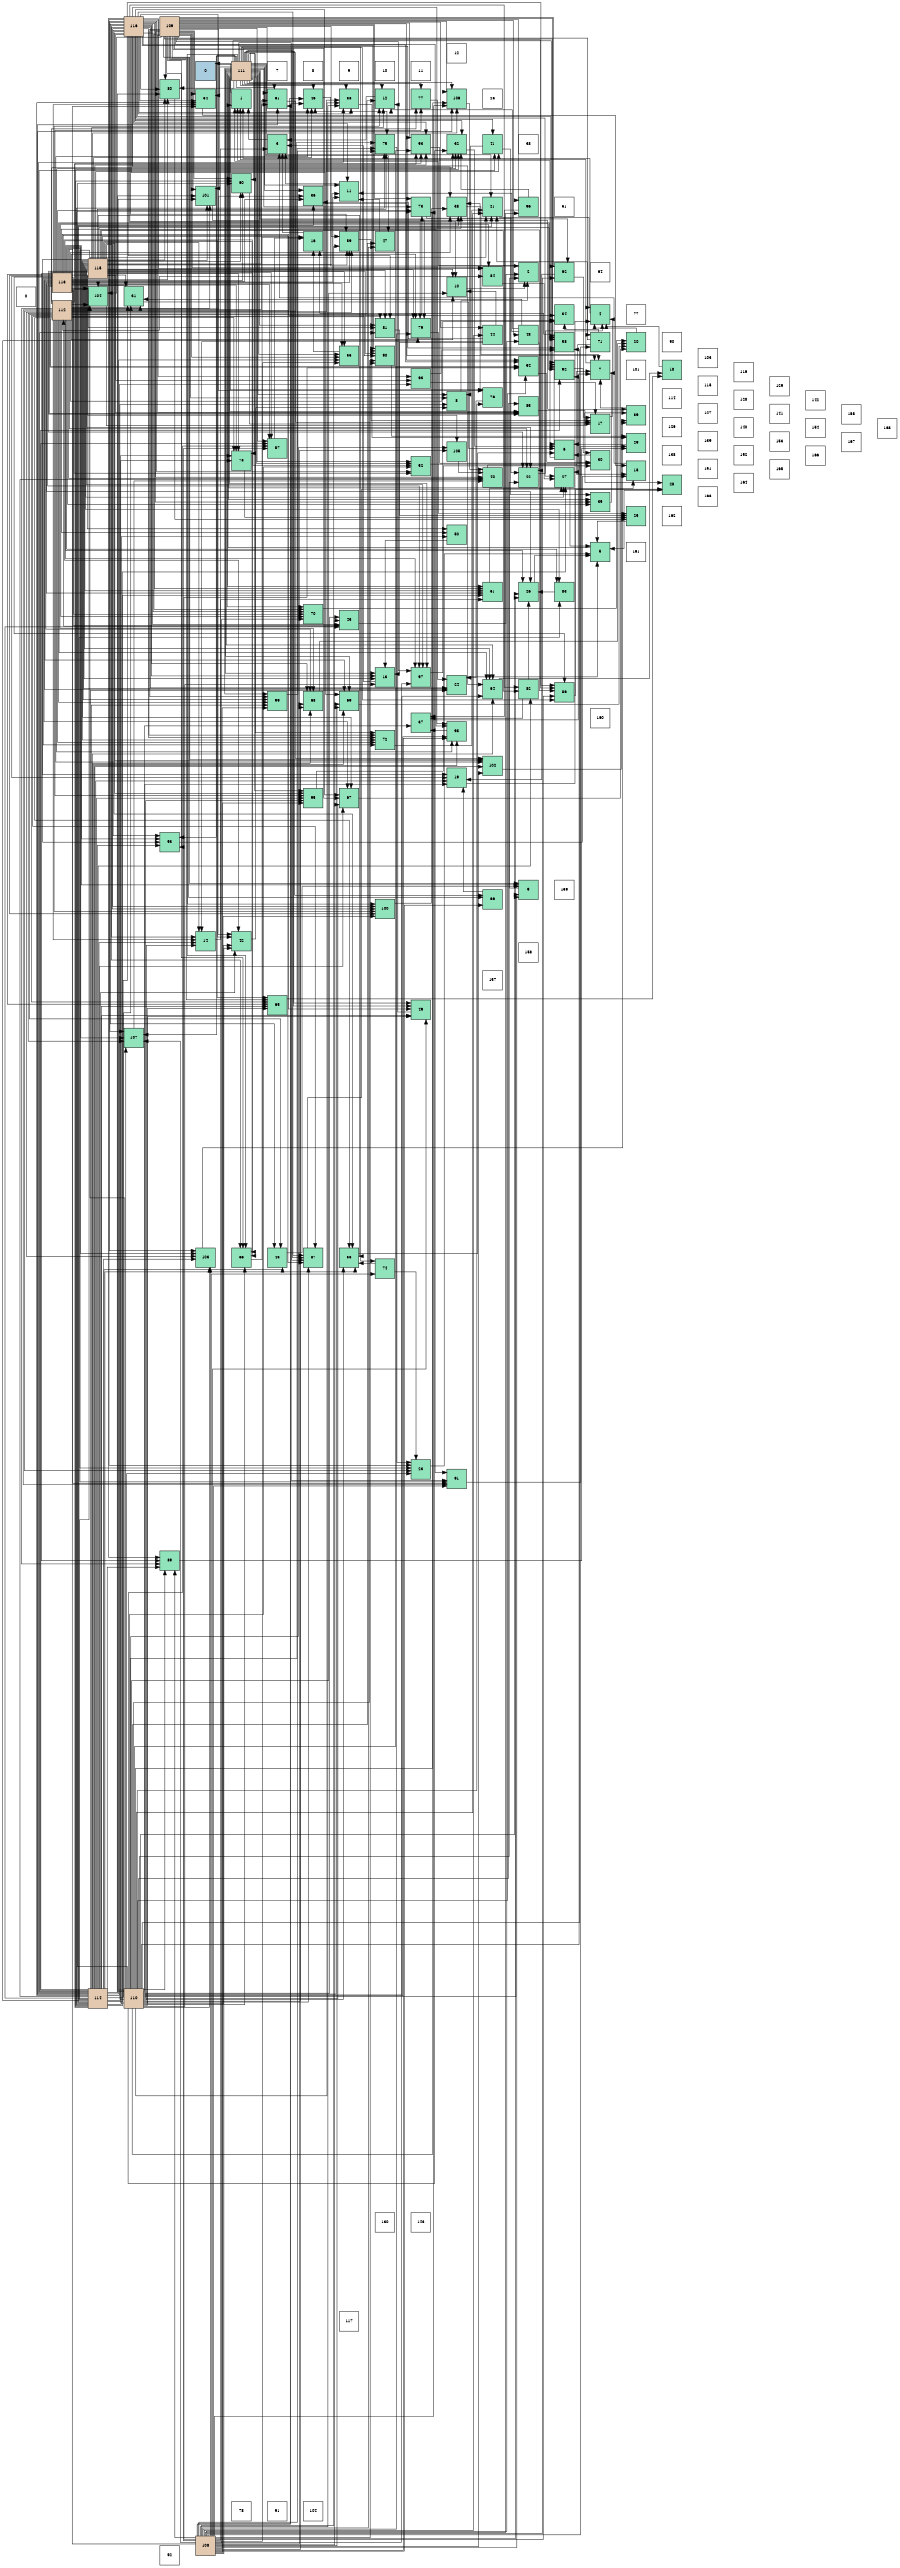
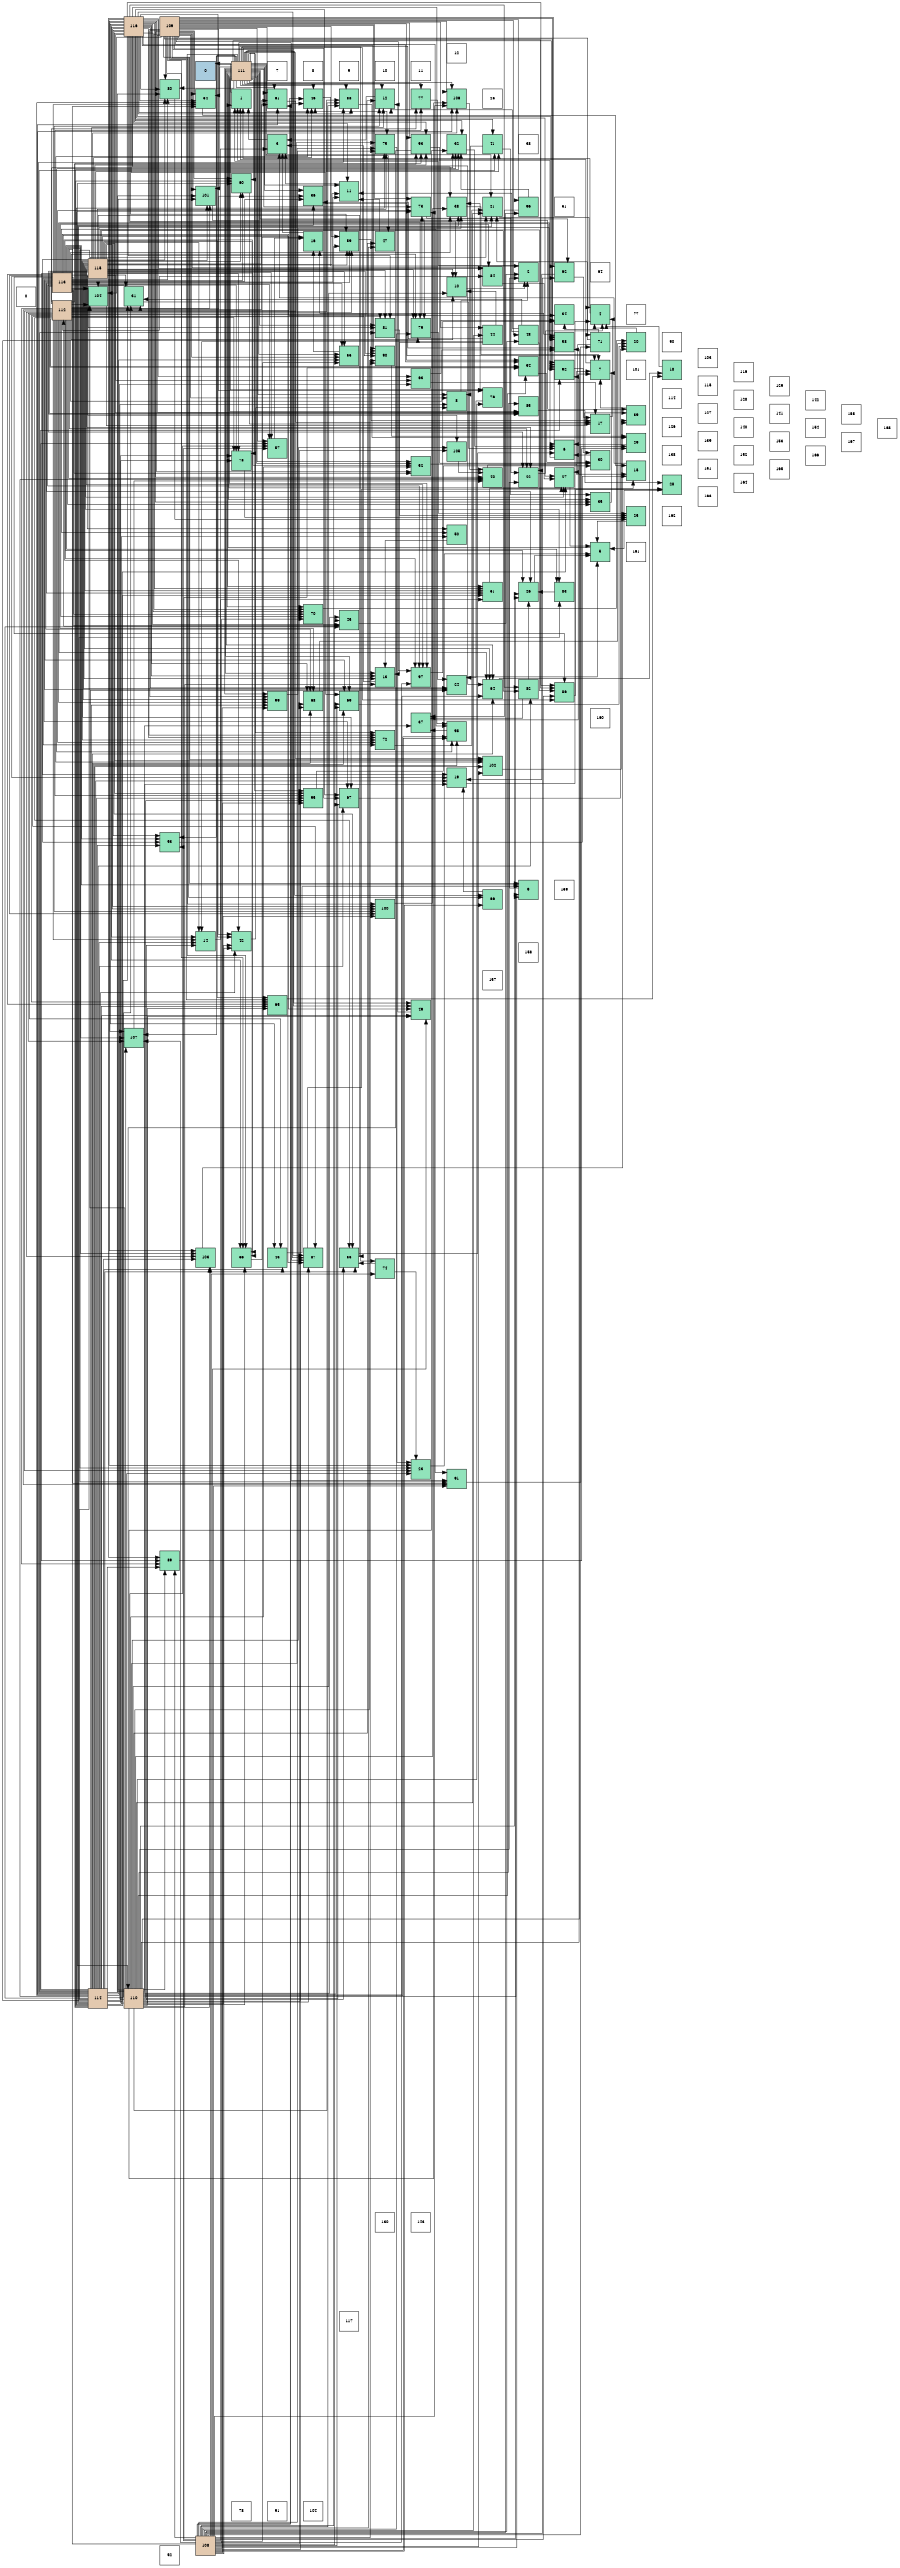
edge "110" -> "93": reversed
